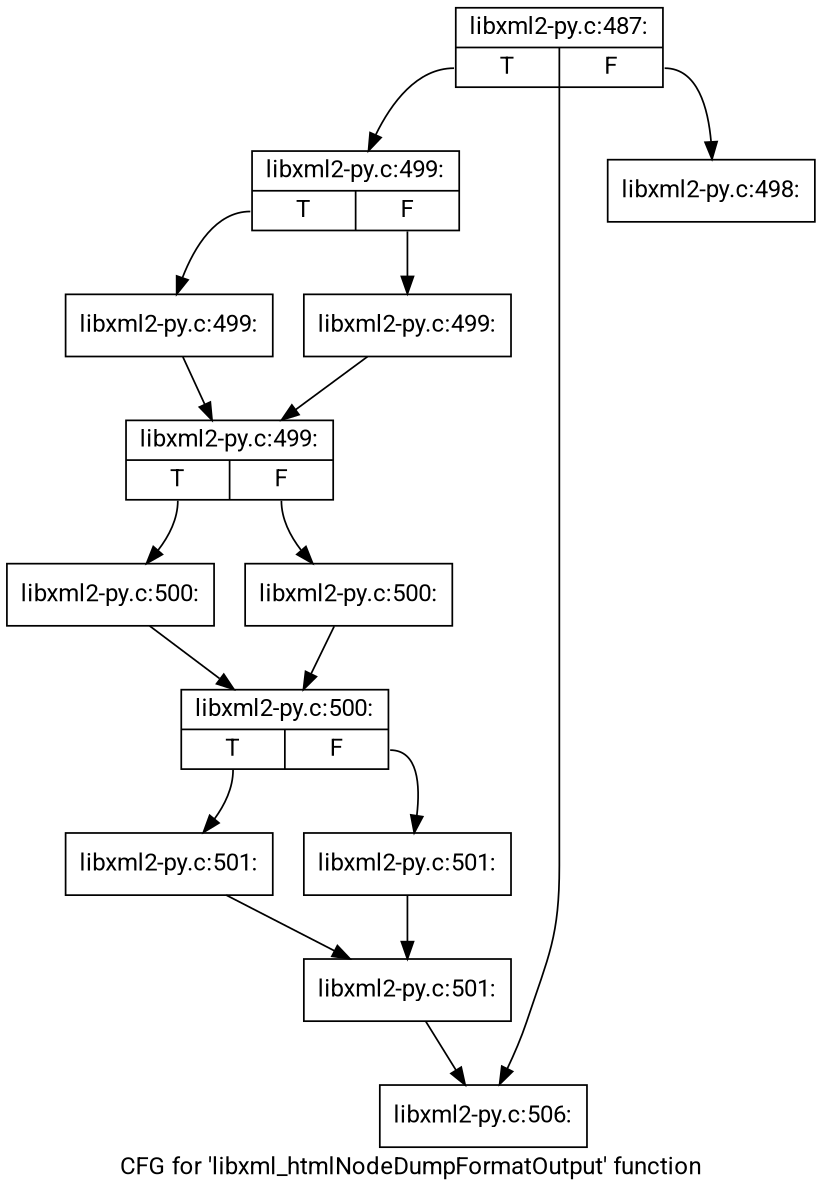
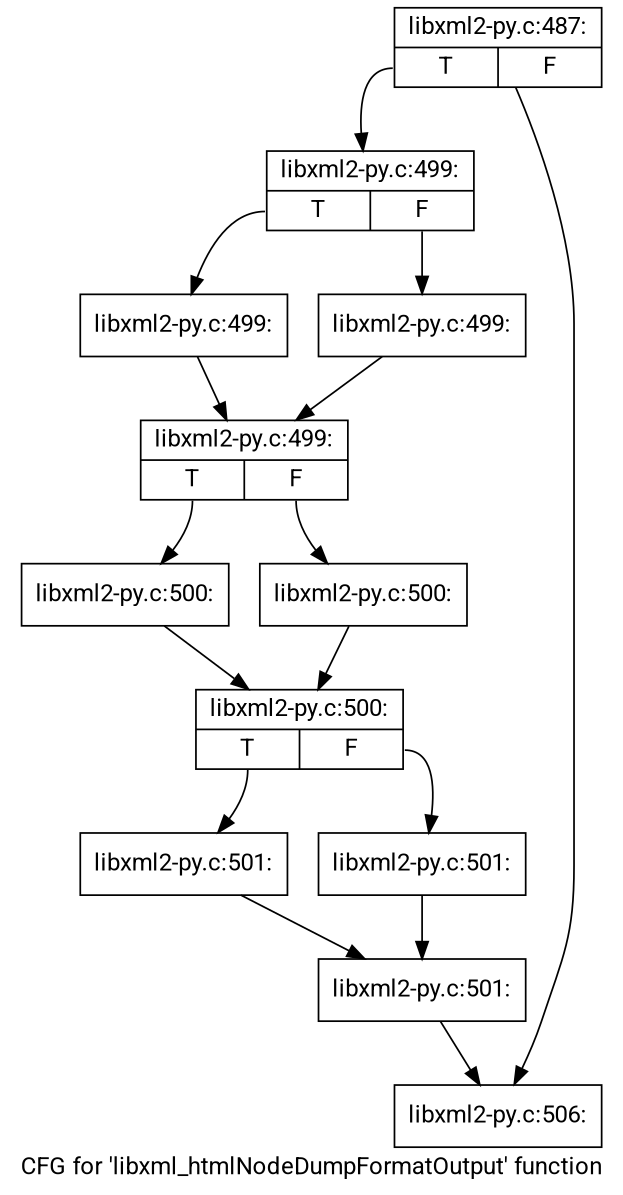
node "libxml2-py.c:498:": removed
